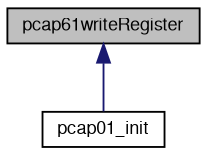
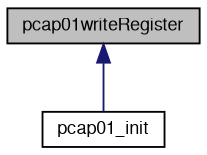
node "pcap61writeRegister": label "pcap61writeRegister" -> "pcap01writeRegister"
